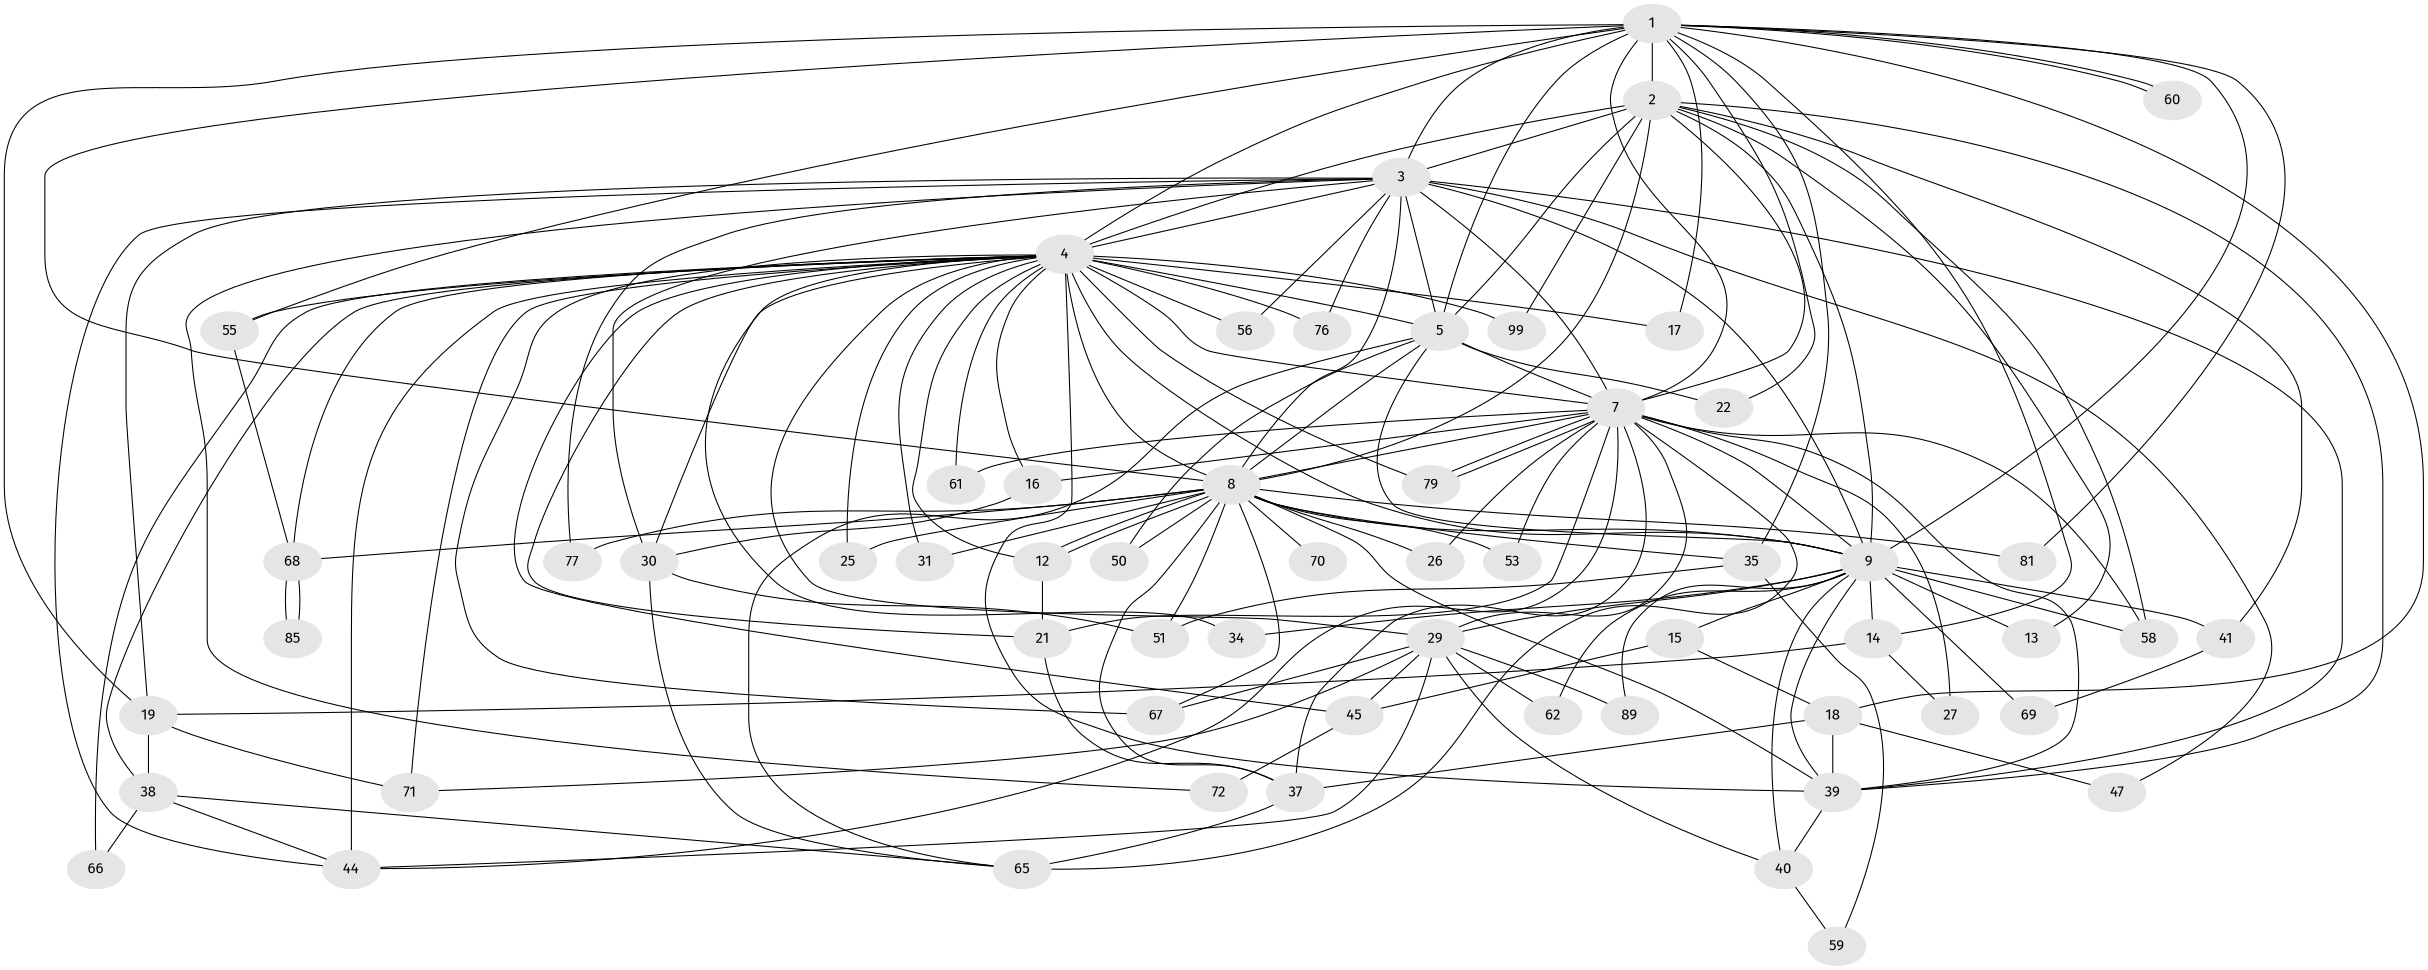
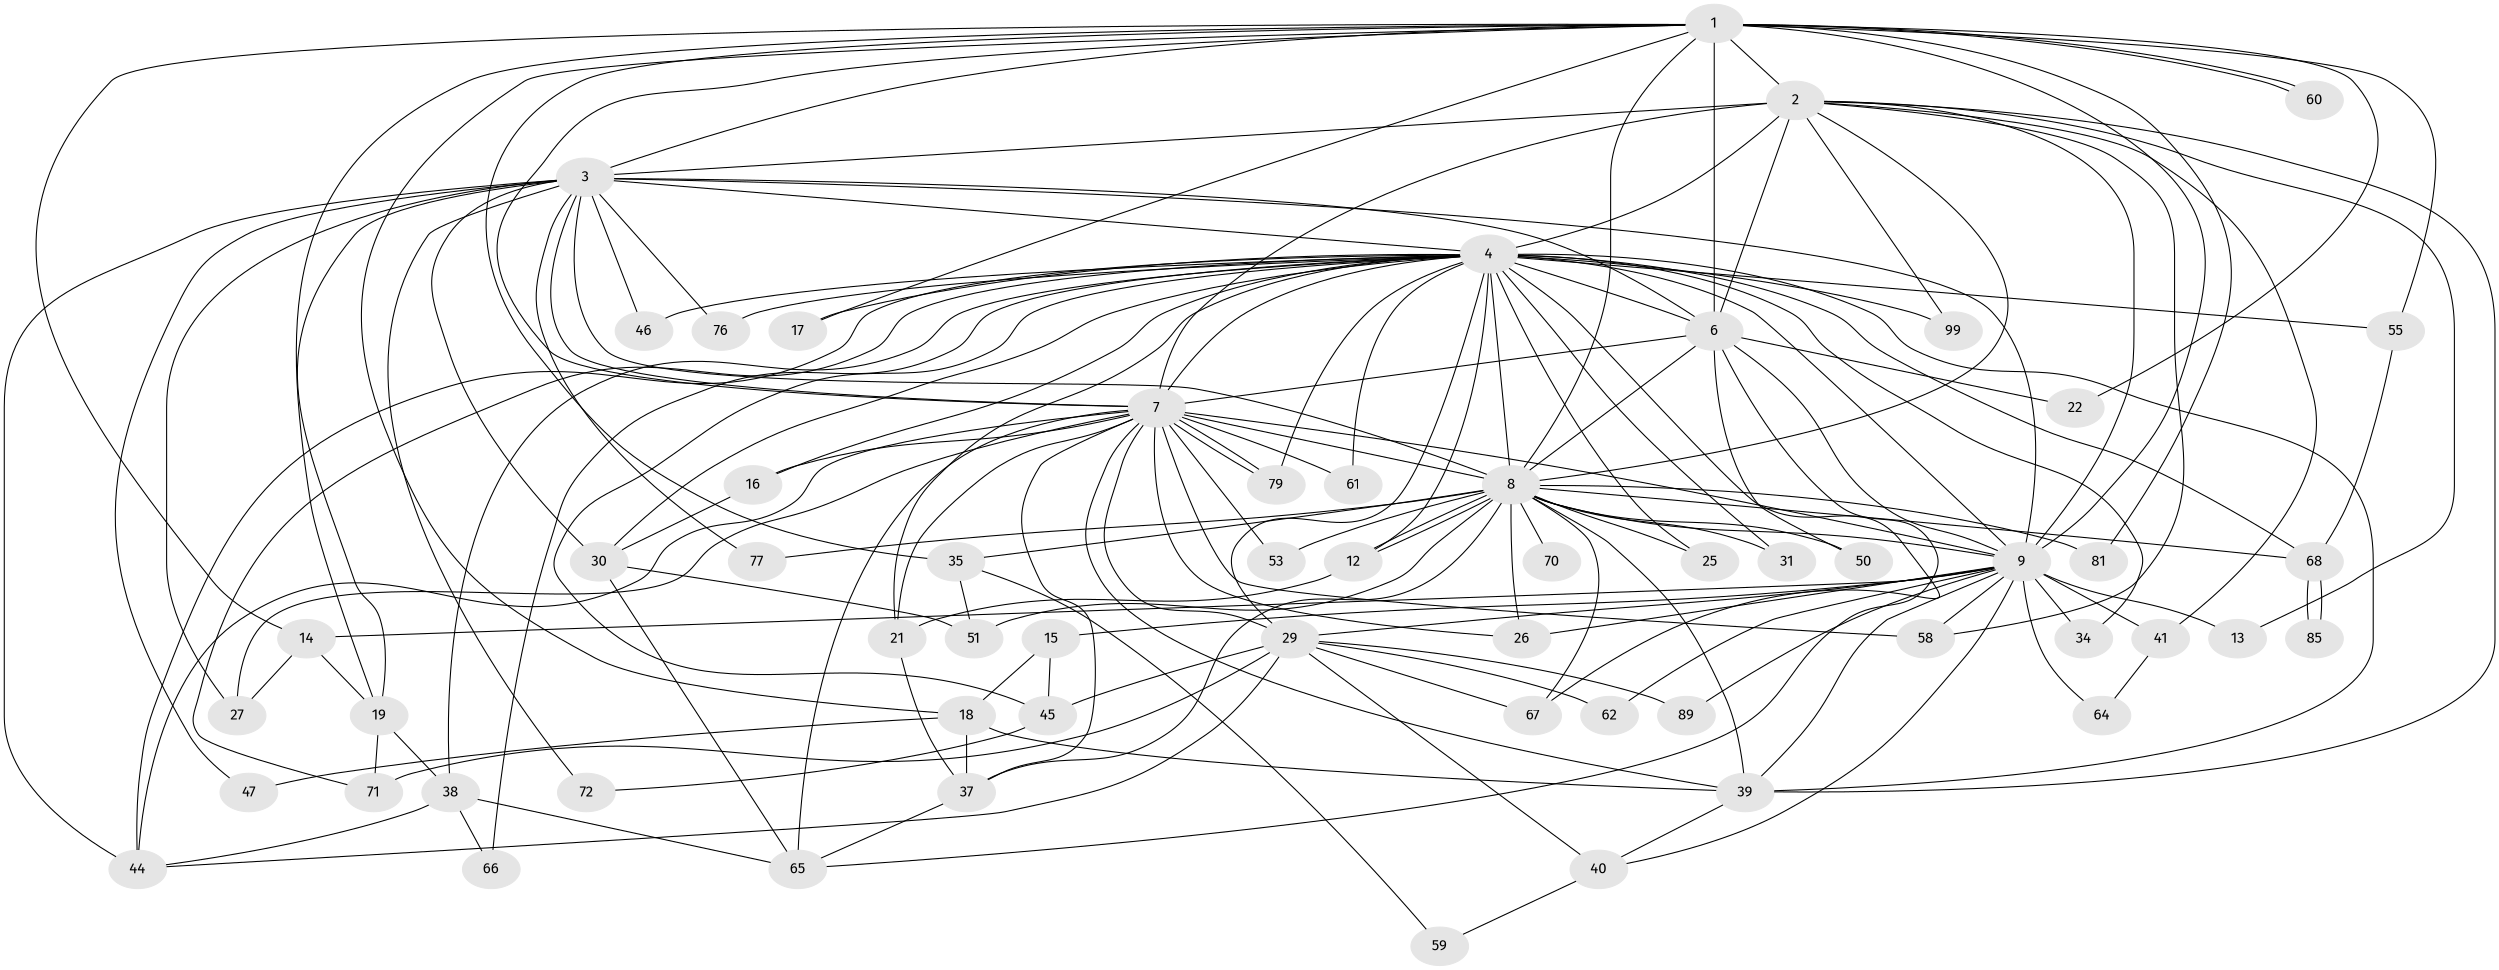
edge "1" -- "4": removed
node "56": label "56" -> "46"
node "5": label "5" -> "6"
edge "3" -- "39": now "3" -- "27"
edge "9" -- "26": added
node "69": label "69" -> "64"
